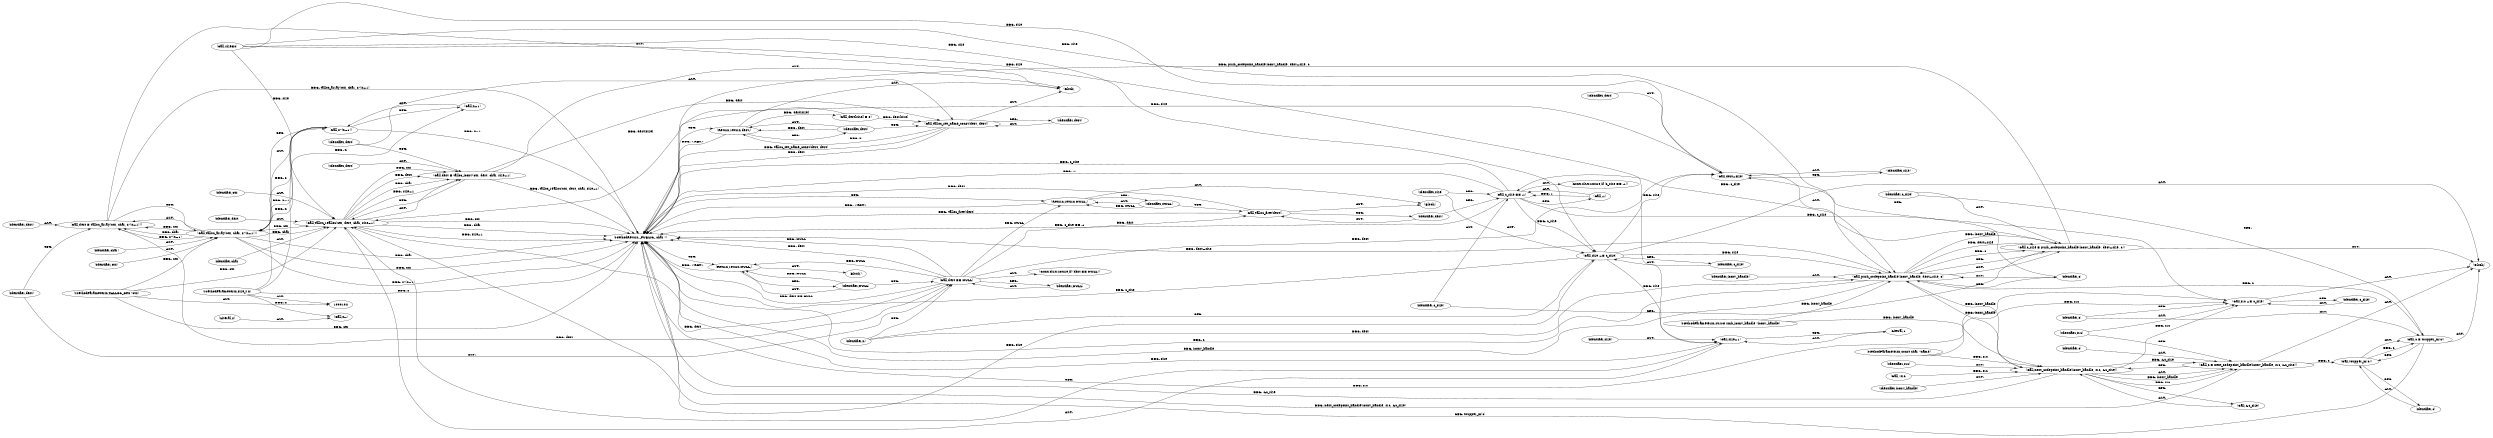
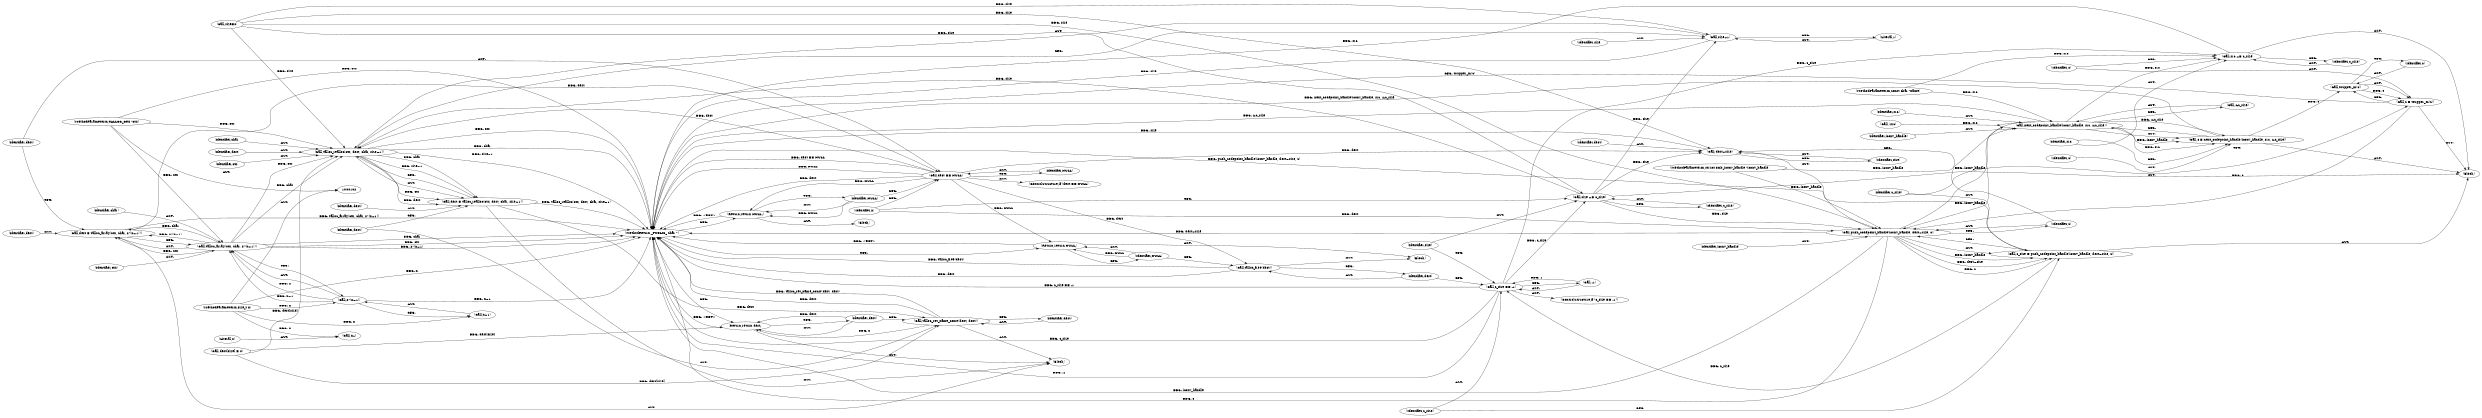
edge "(Return,return dest;)" -> "(Call,dest[size] = 0)": reversed
node "(Call,dest = talloc_iconv(ctx, dest, char, size+1))": label "(Call,dest = talloc_iconv(ctx, dest, char, size+1))" -> "(Call,dest = talloc_realloc(ctx, dest, char, size+1))"
edge "(Call,size += c_size)" -> "(MethodReturn,_PUBLIC_ char *)": removed, label "DDG: c_size"
